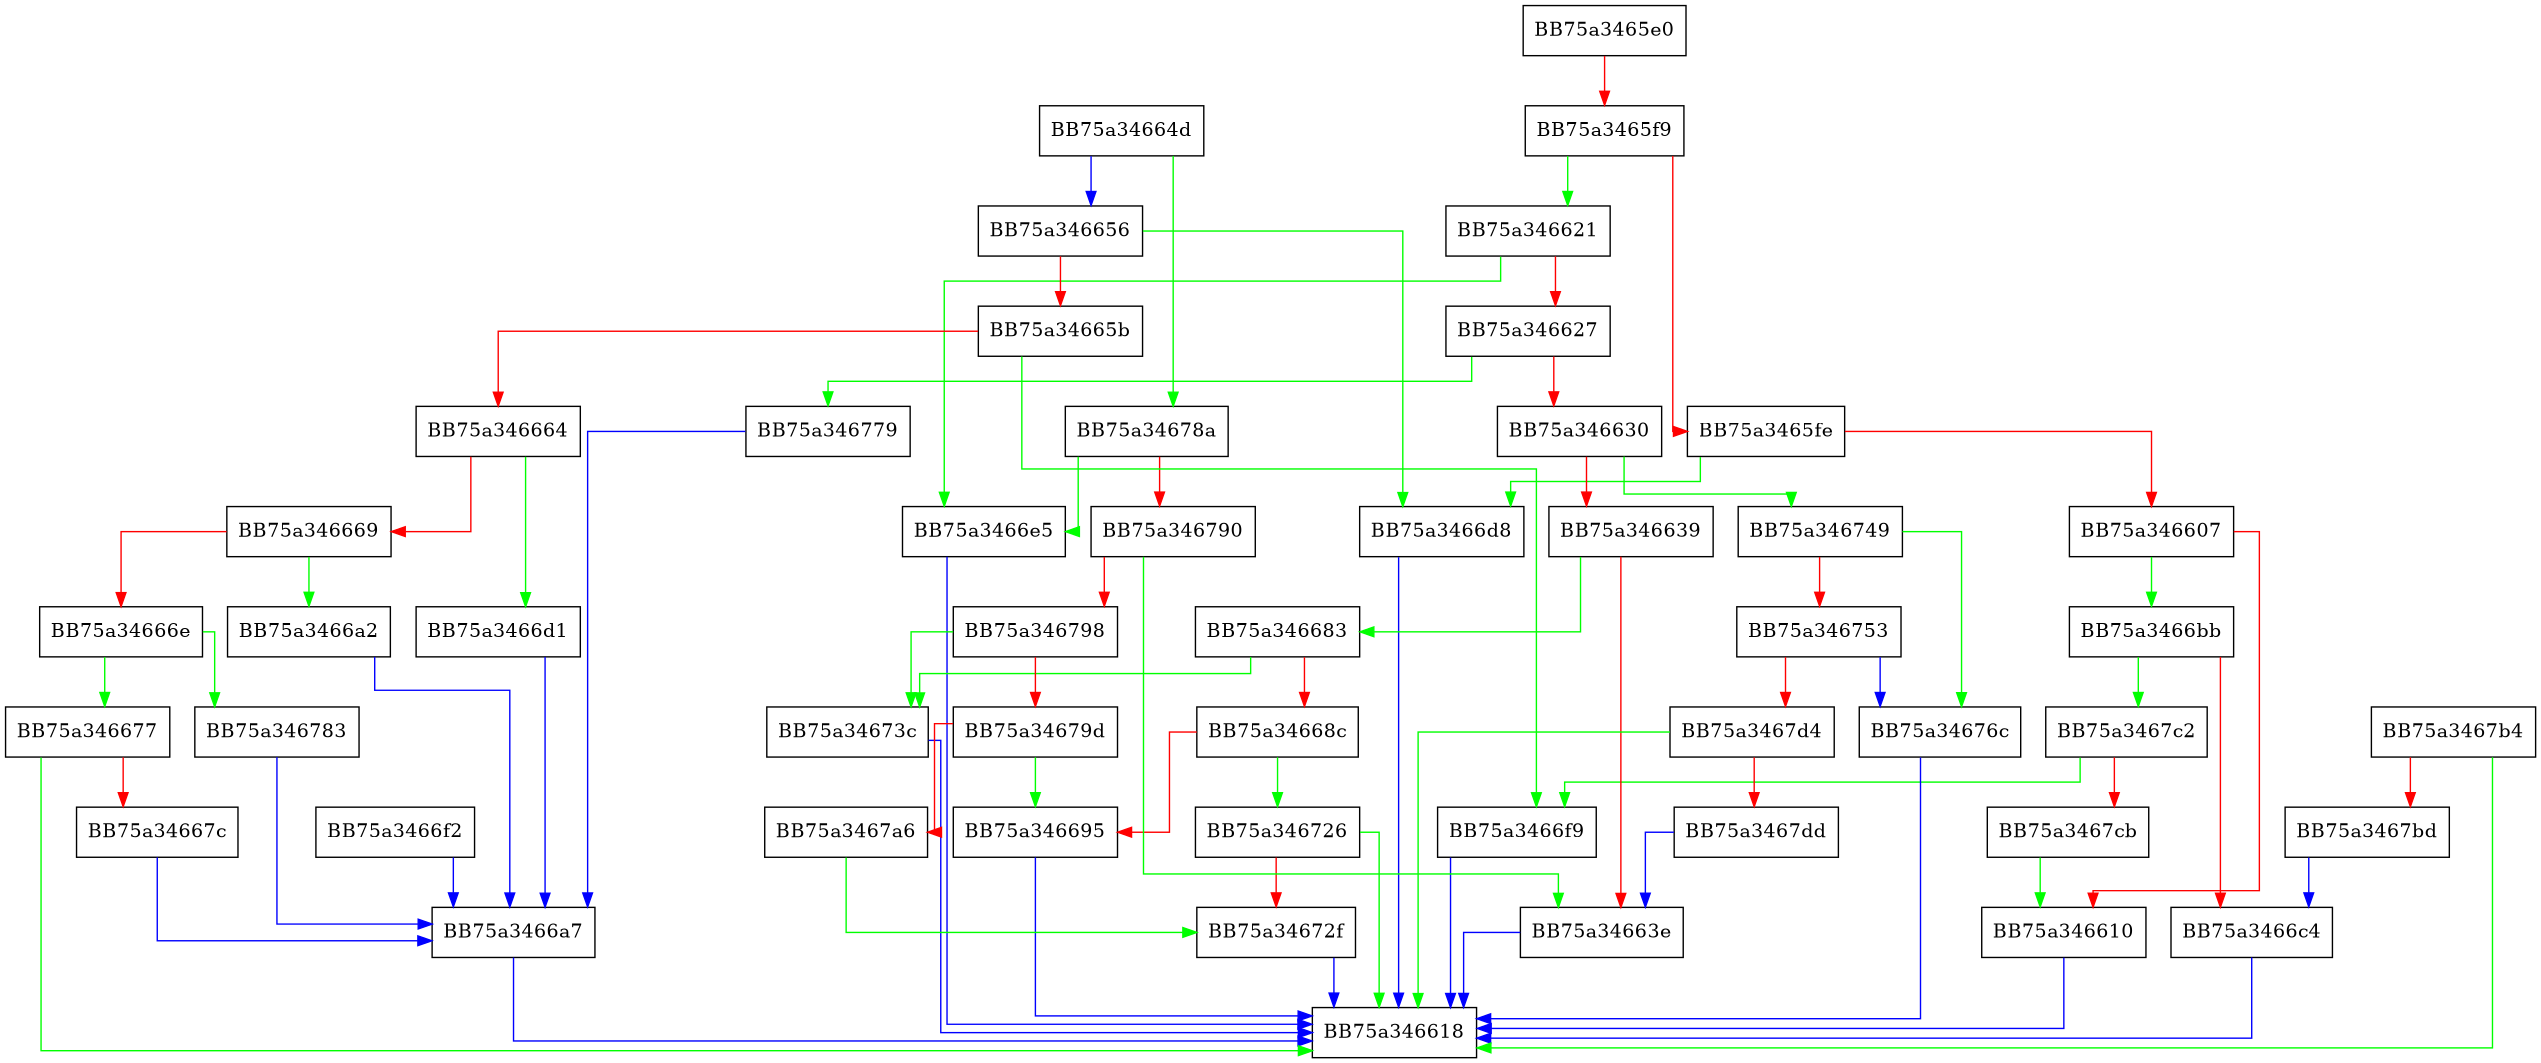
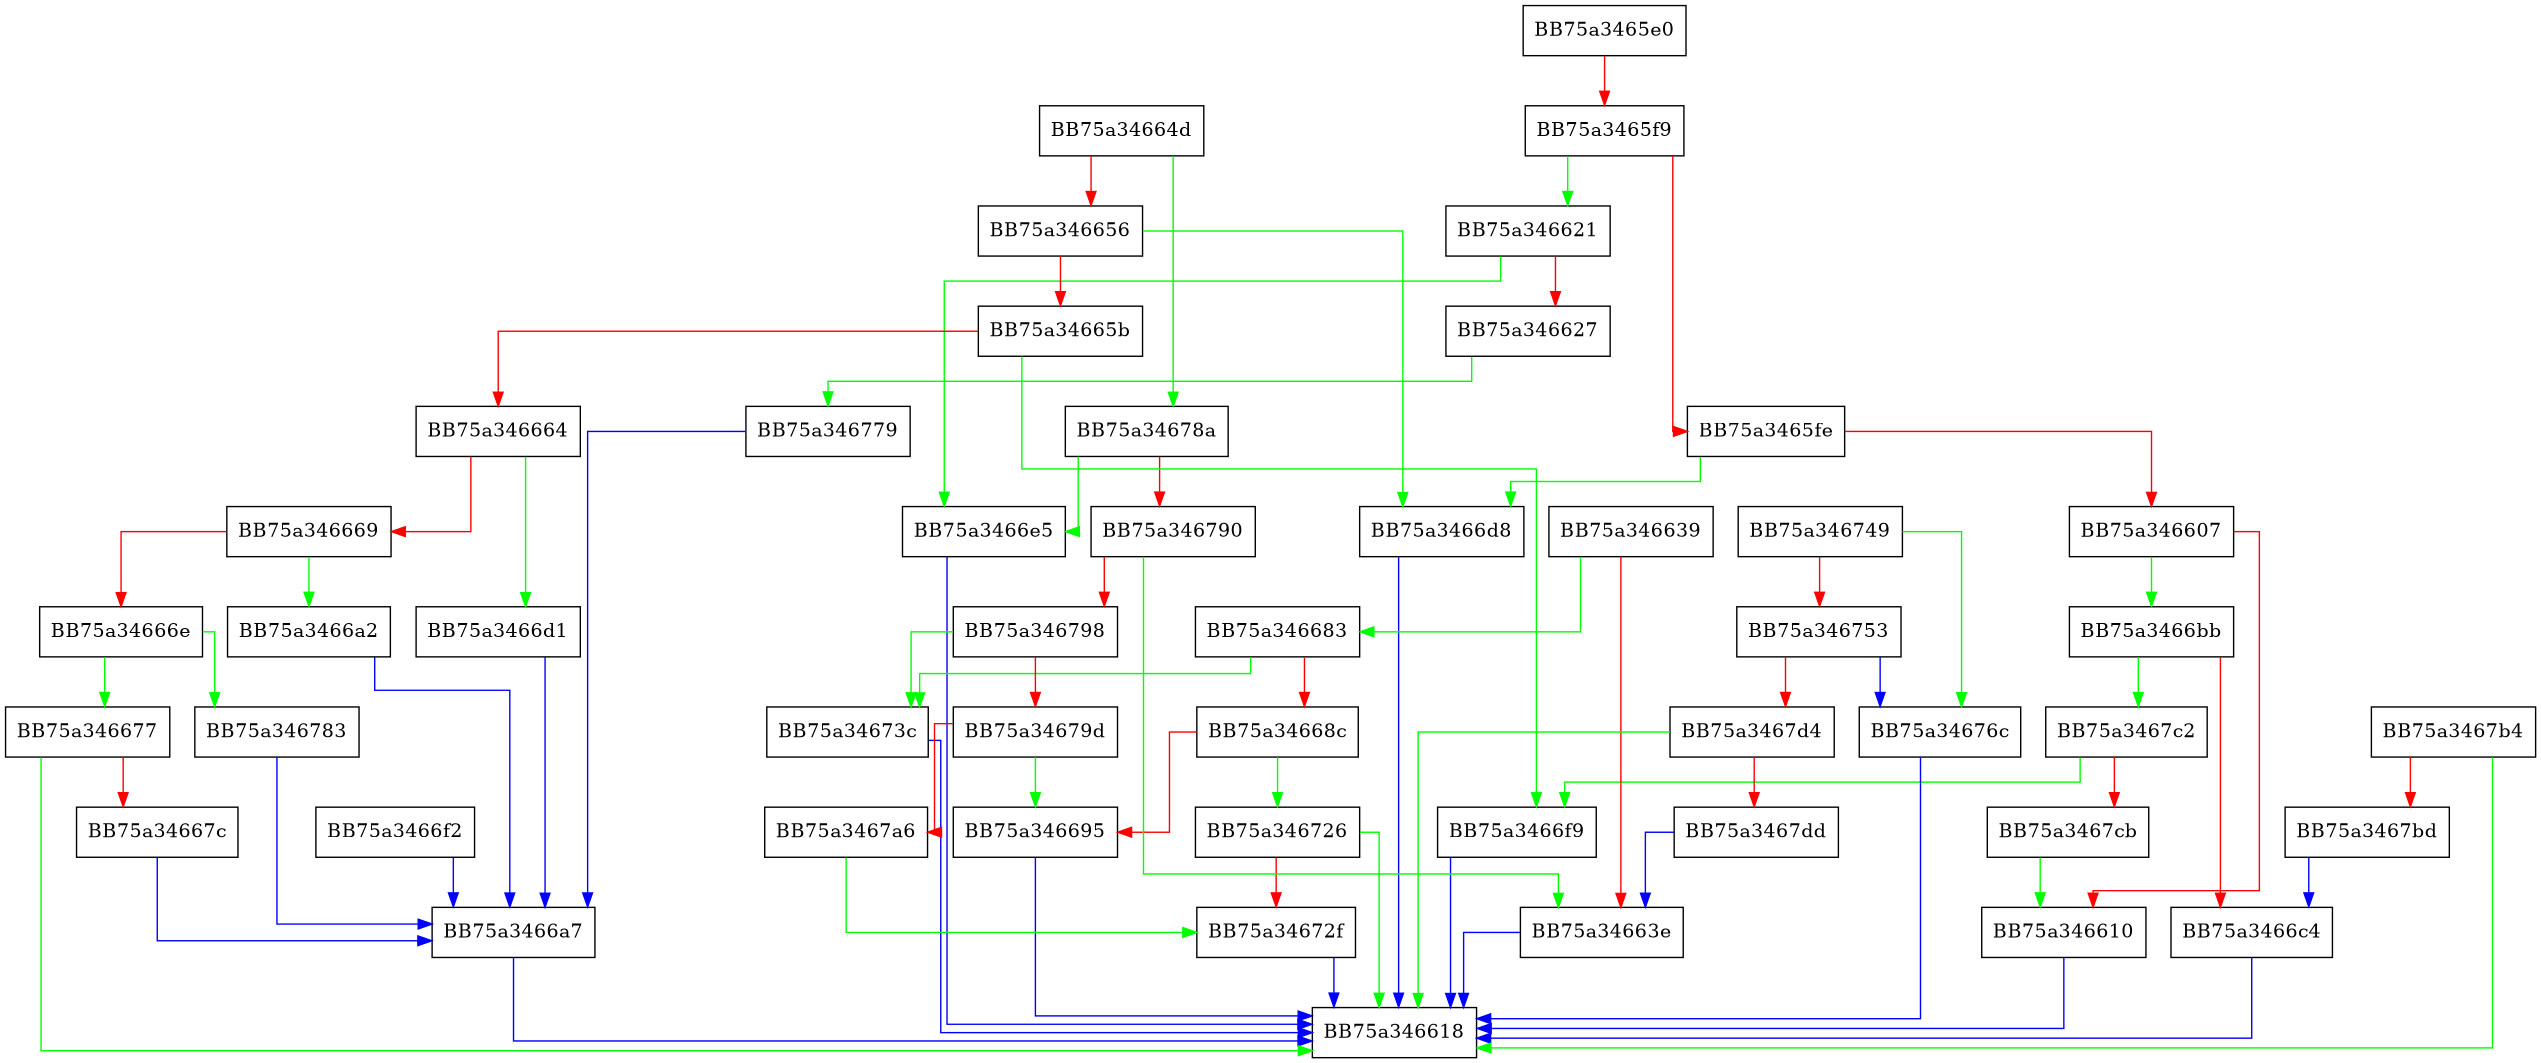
edge "BB75a34664d" -> "BB75a346656": color blue -> red
node "BB75a346630": removed
